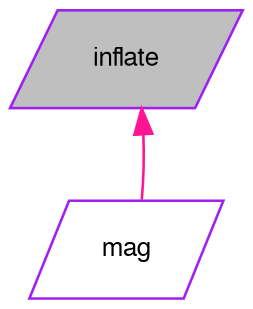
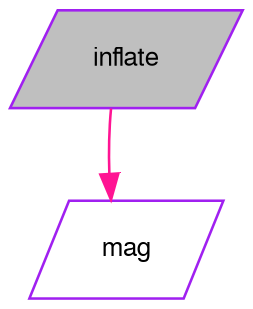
edge "mag" -> "inflate": reversed
